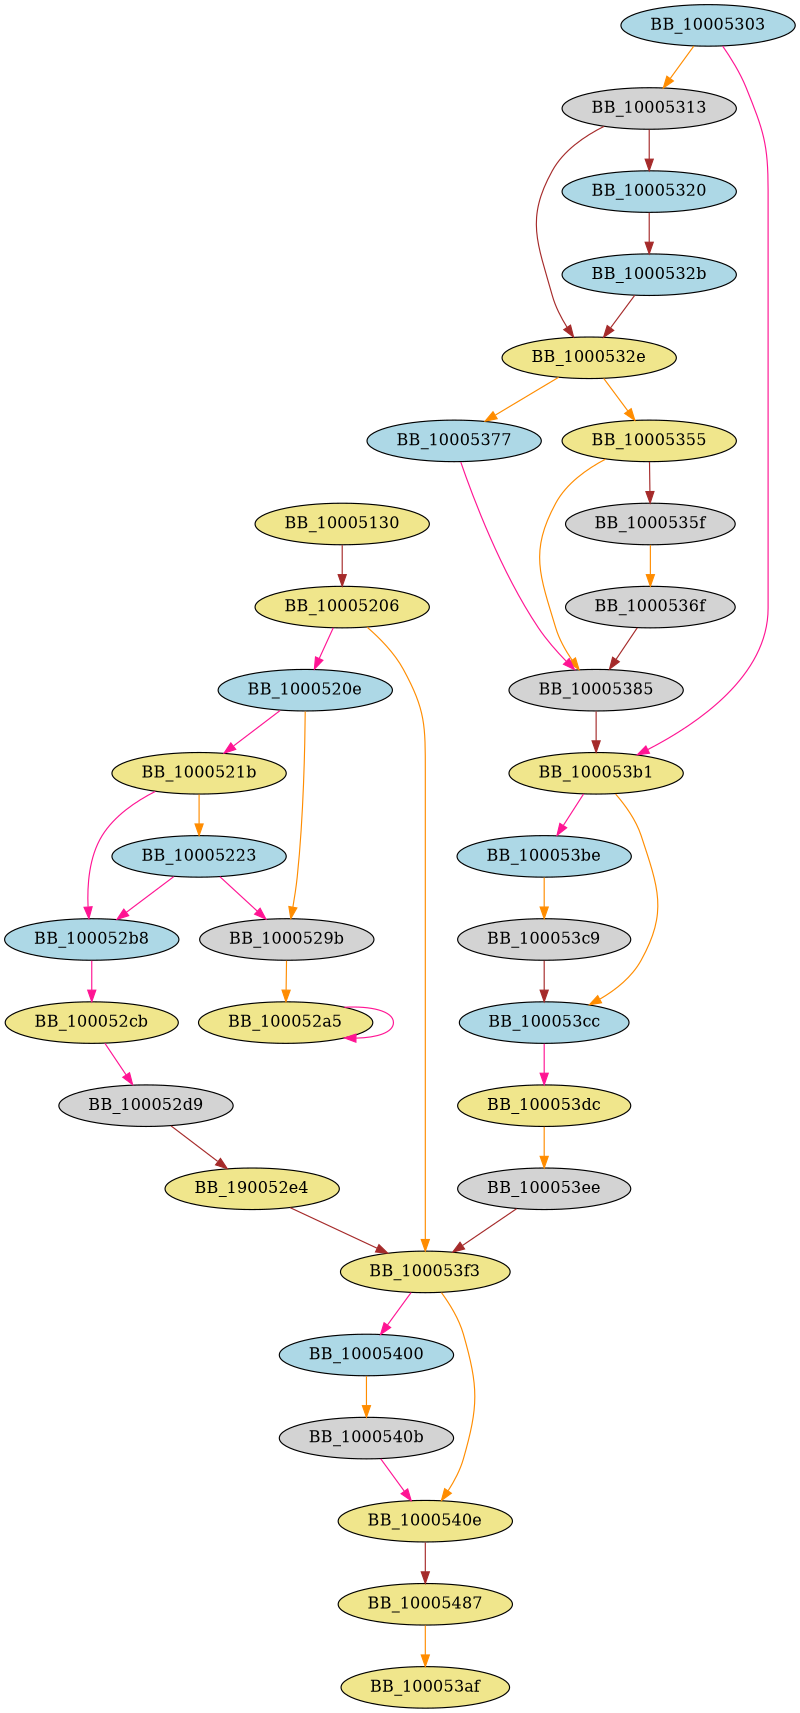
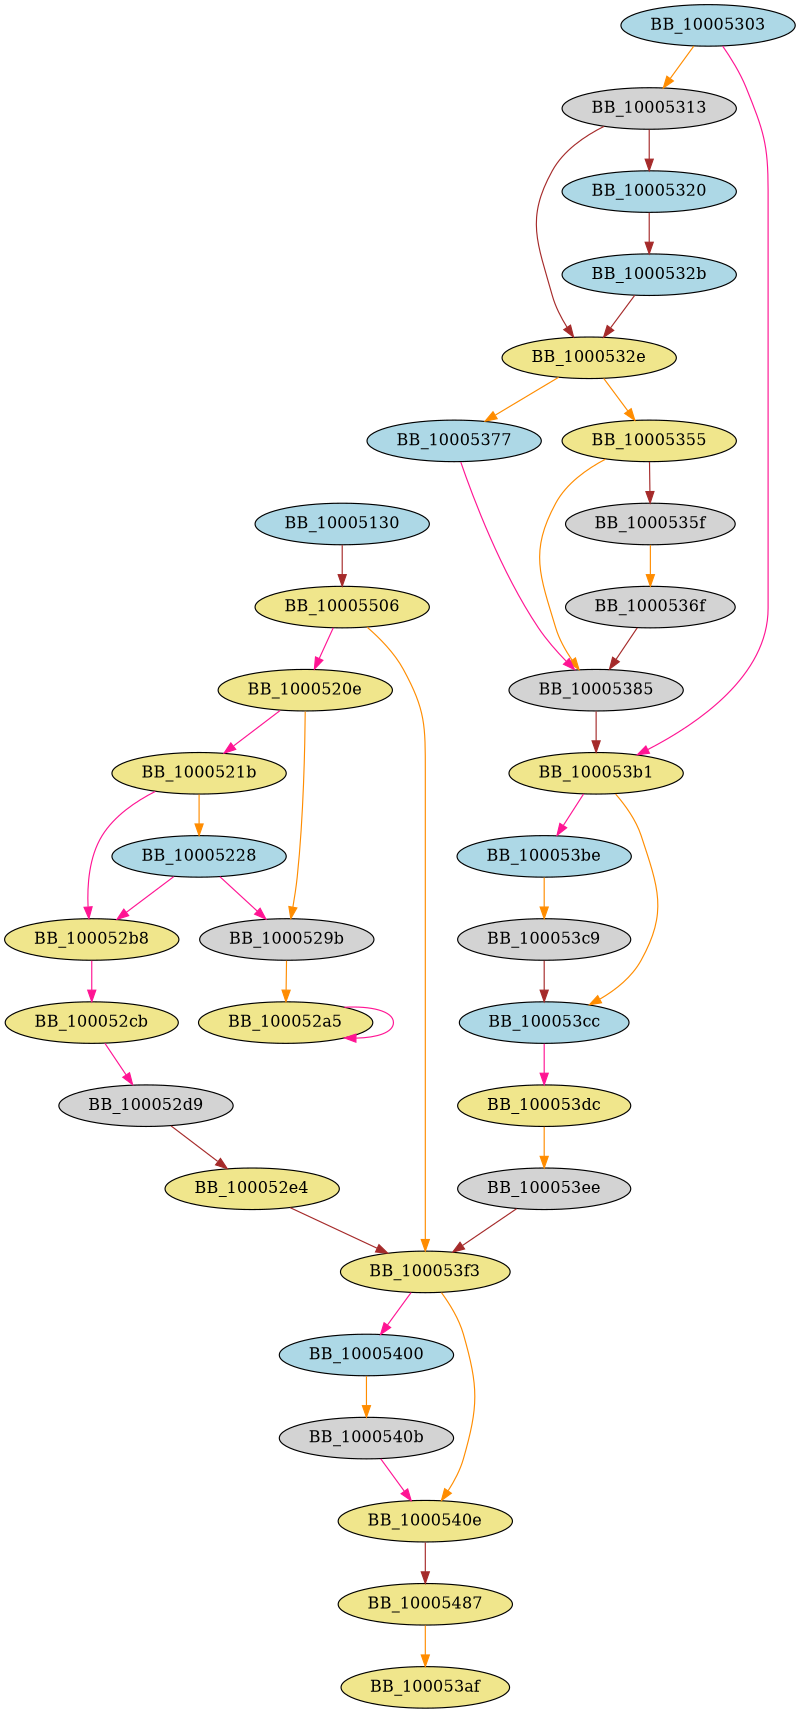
node "BB_10005130": fillcolor khaki -> lightblue
node "BB_10005206": label "BB_10005206" -> "BB_10005506"
node "BB_1000520e": fillcolor lightblue -> khaki
node "BB_10005223": label "BB_10005223" -> "BB_10005228"
node "BB_100052b8": fillcolor lightblue -> khaki
node "BB_190052e4": label "BB_190052e4" -> "BB_100052e4"
